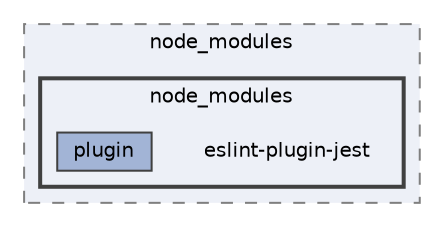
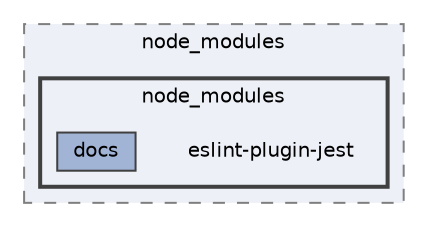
node "plugin": label "plugin" -> "docs"
